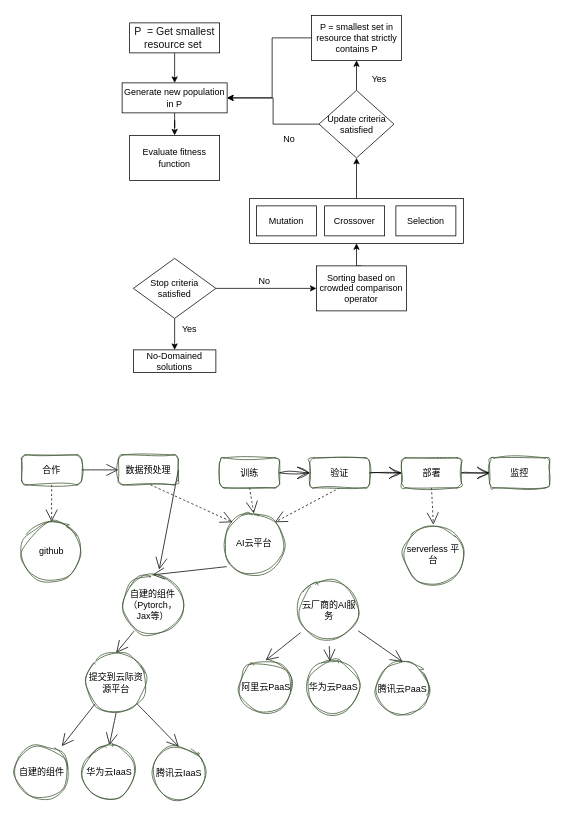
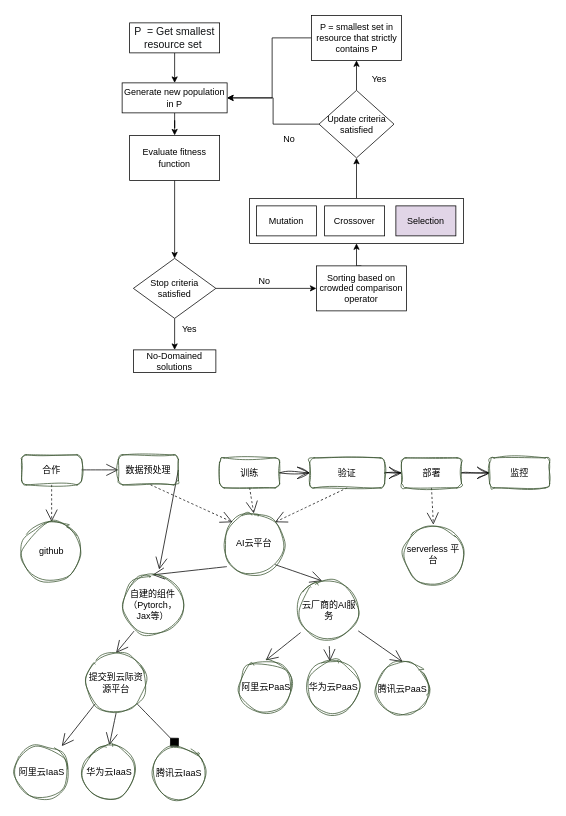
edge "Evaluate fitness function" -> "Stop criteria satisfied": added
node "Selection": fillcolor #ffffff -> #e1d5e7
node "验证": size 60x30 -> 75x30
edge "AI云平台" -> "云厂商的AI服务": added
edge "提交到云际资源平台" -> "腾讯云IaaS": arrowhead open -> diamond
node "自建的组件": label "自建的组件" -> "阿里云IaaS"
